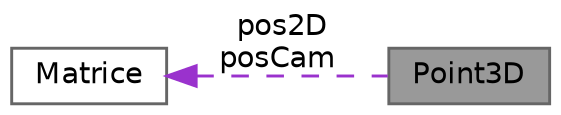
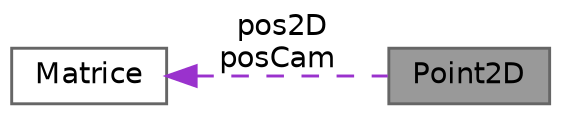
node "Point3D": label "Point3D" -> "Point2D"
